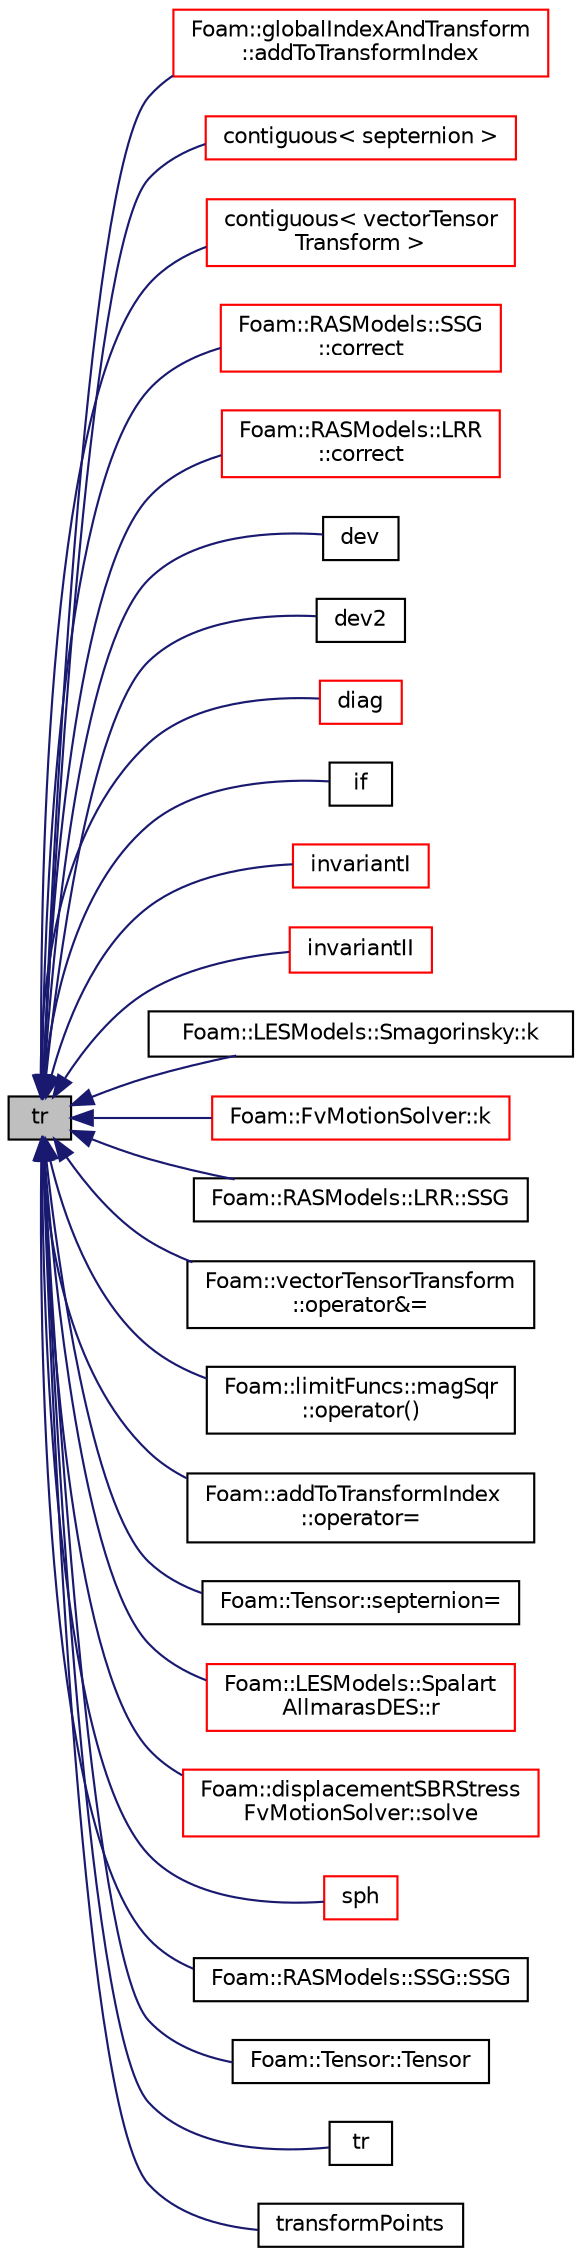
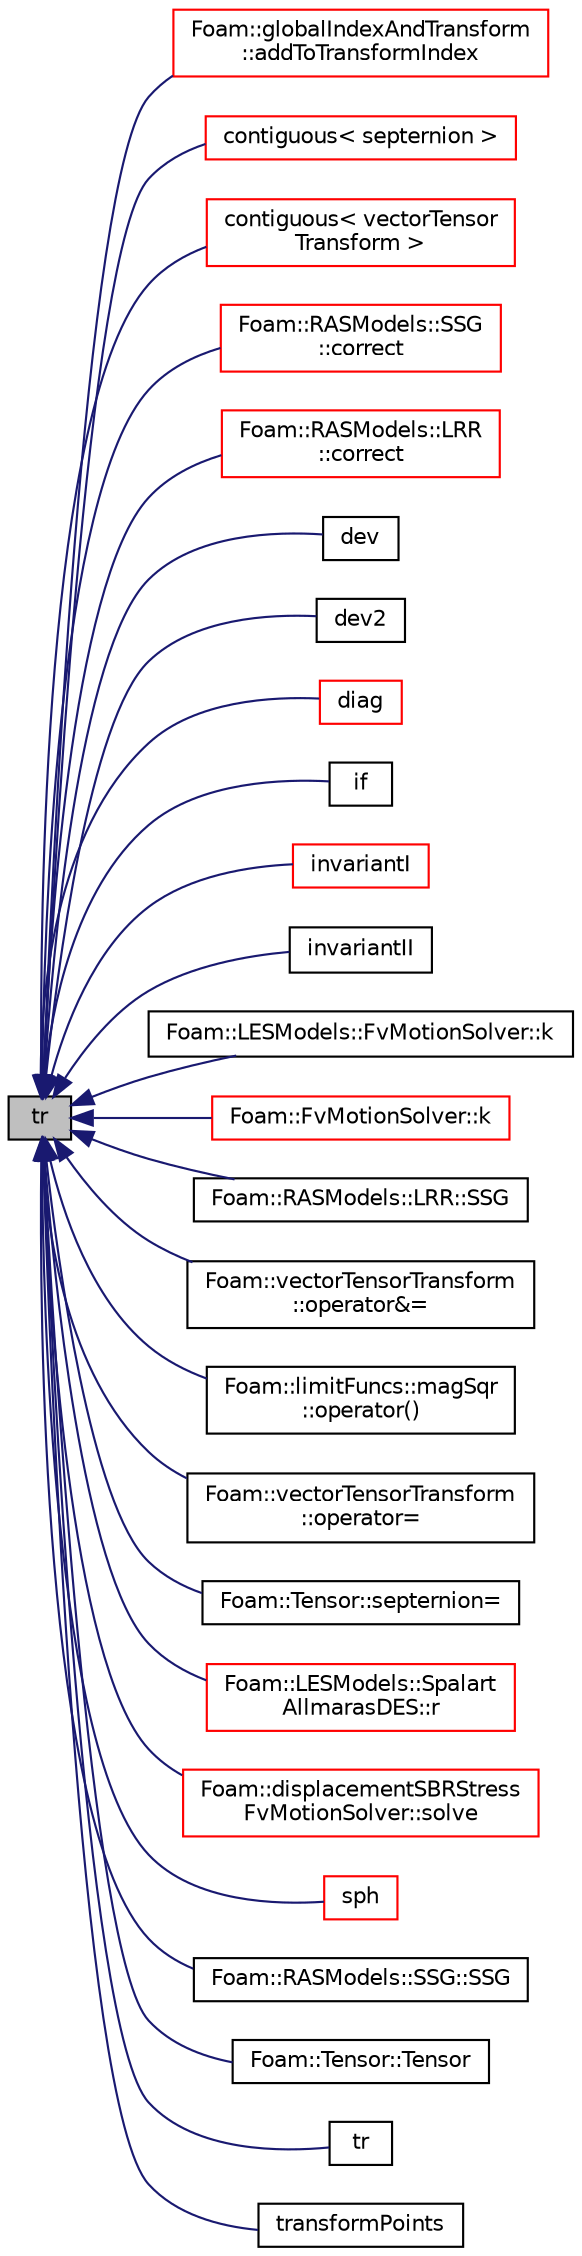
node "invariantII": color red -> black
node "Foam::LESModels::Smagorinsky::k": label "Foam::LESModels::Smagorinsky::k" -> "Foam::LESModels::FvMotionSolver::k"
node "Foam::addToTransformIndex ::operator=": label "Foam::addToTransformIndex ::operator=" -> "Foam::vectorTensorTransform ::operator="
